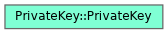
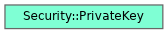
node "PrivateKey::PrivateKey": label "PrivateKey::PrivateKey" -> "Security::PrivateKey"
